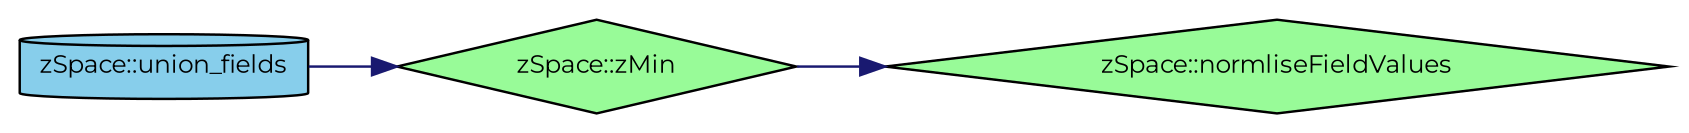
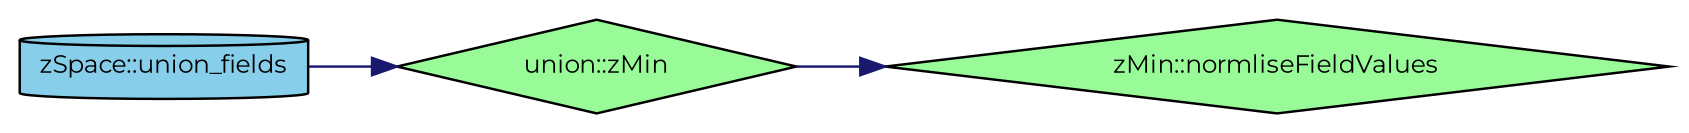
node "zSpace::zMin": label "zSpace::zMin" -> "union::zMin"
node "zSpace::normliseFieldValues": label "zSpace::normliseFieldValues" -> "zMin::normliseFieldValues"
